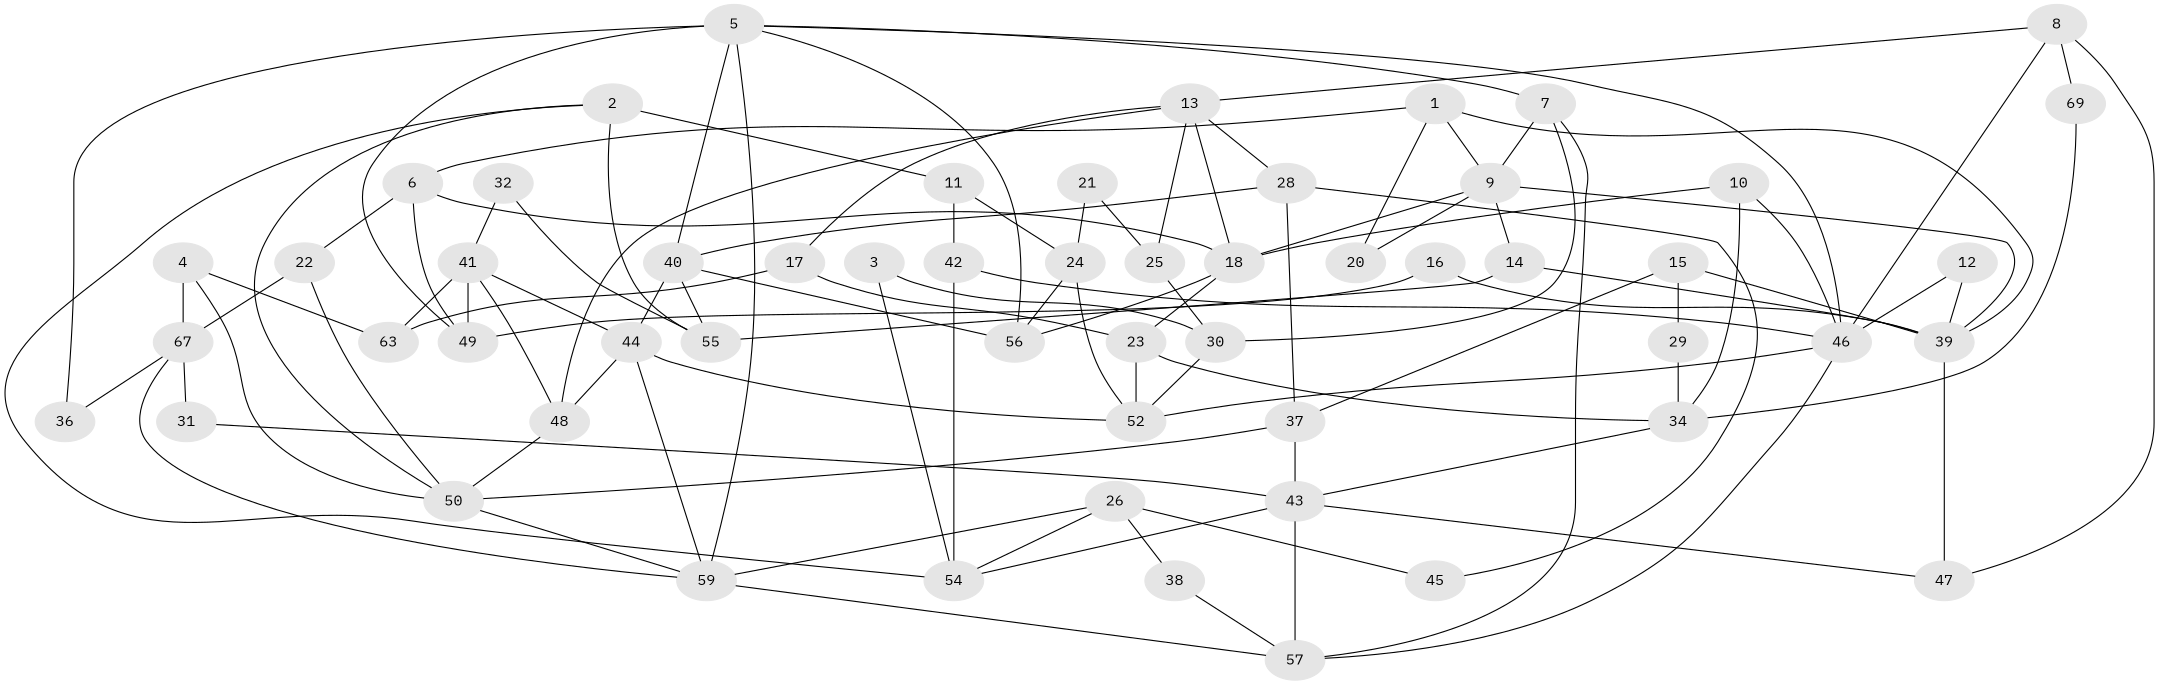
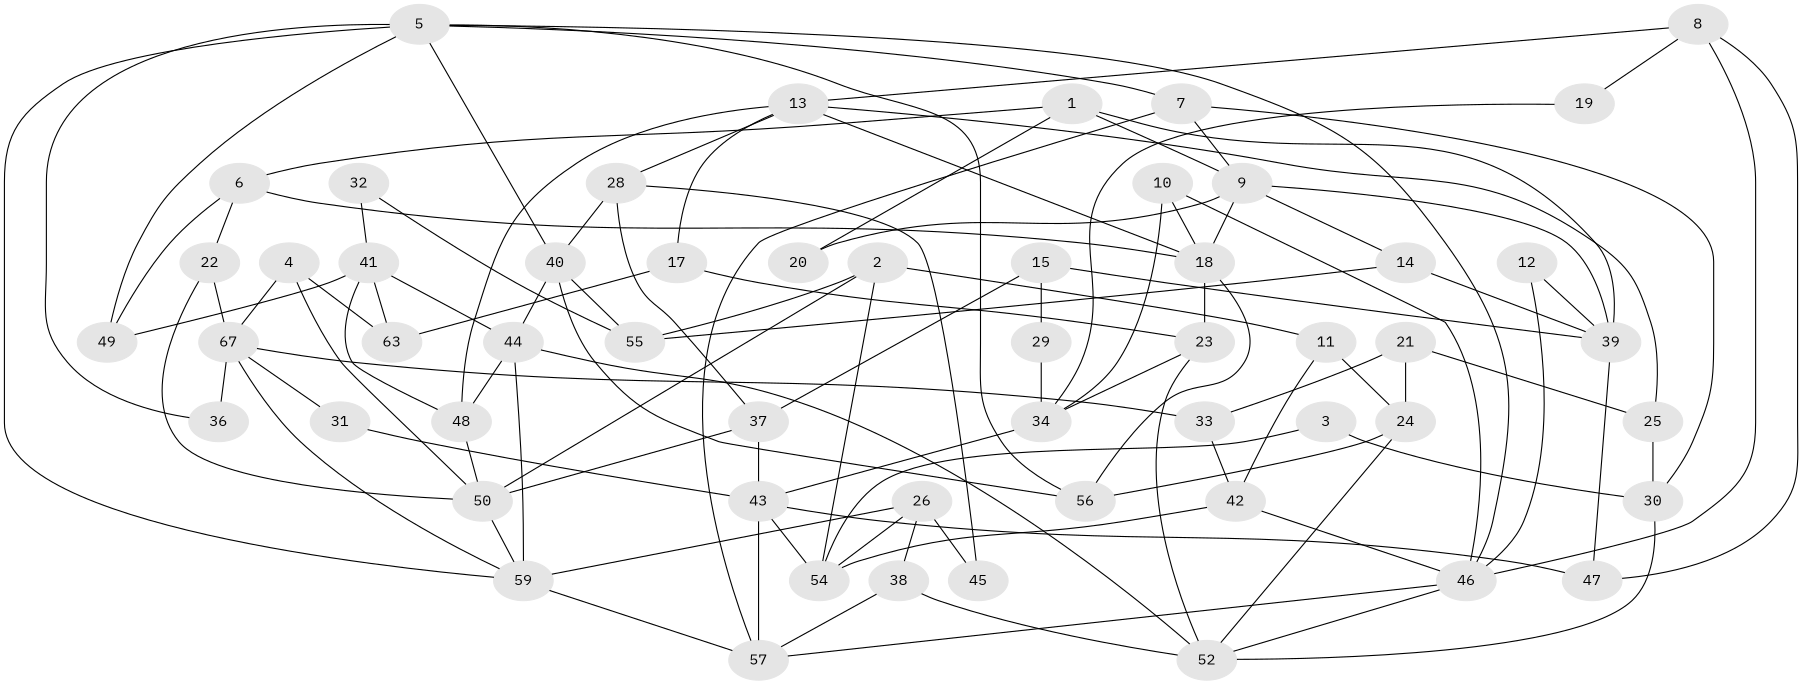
node "69": label "69" -> "19"
node "16": removed
node "33": added
edge "38" -- "52": added
